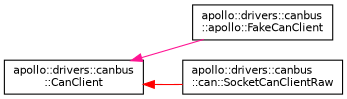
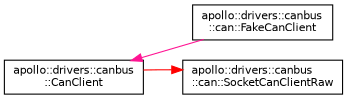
node "apollo::drivers::canbus ::apollo::FakeCanClient": label "apollo::drivers::canbus ::apollo::FakeCanClient" -> "apollo::drivers::canbus ::can::FakeCanClient"
edge "apollo::drivers::canbus ::can::SocketCanClientRaw" -> "apollo::drivers::canbus ::CanClient": reversed
